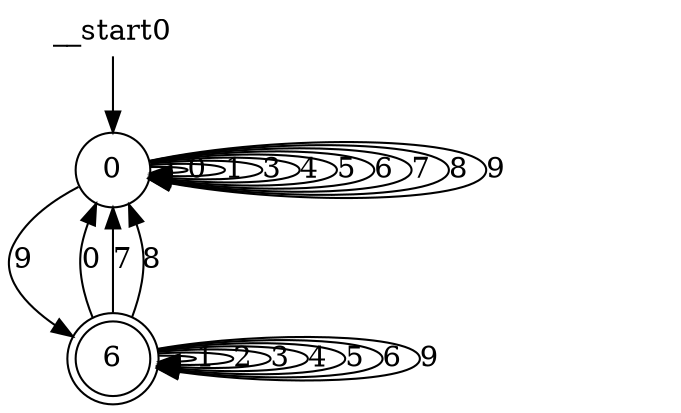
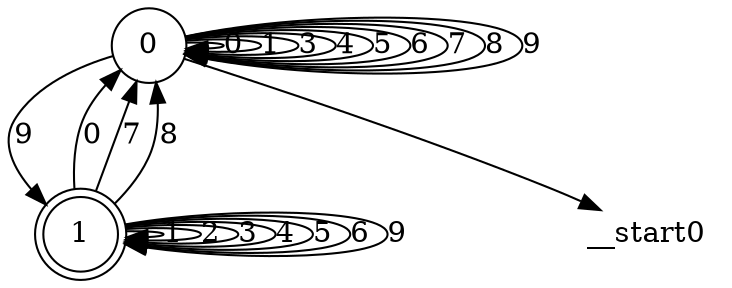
edge "__start0" -> "0": reversed
node "6": label "6" -> "1"
